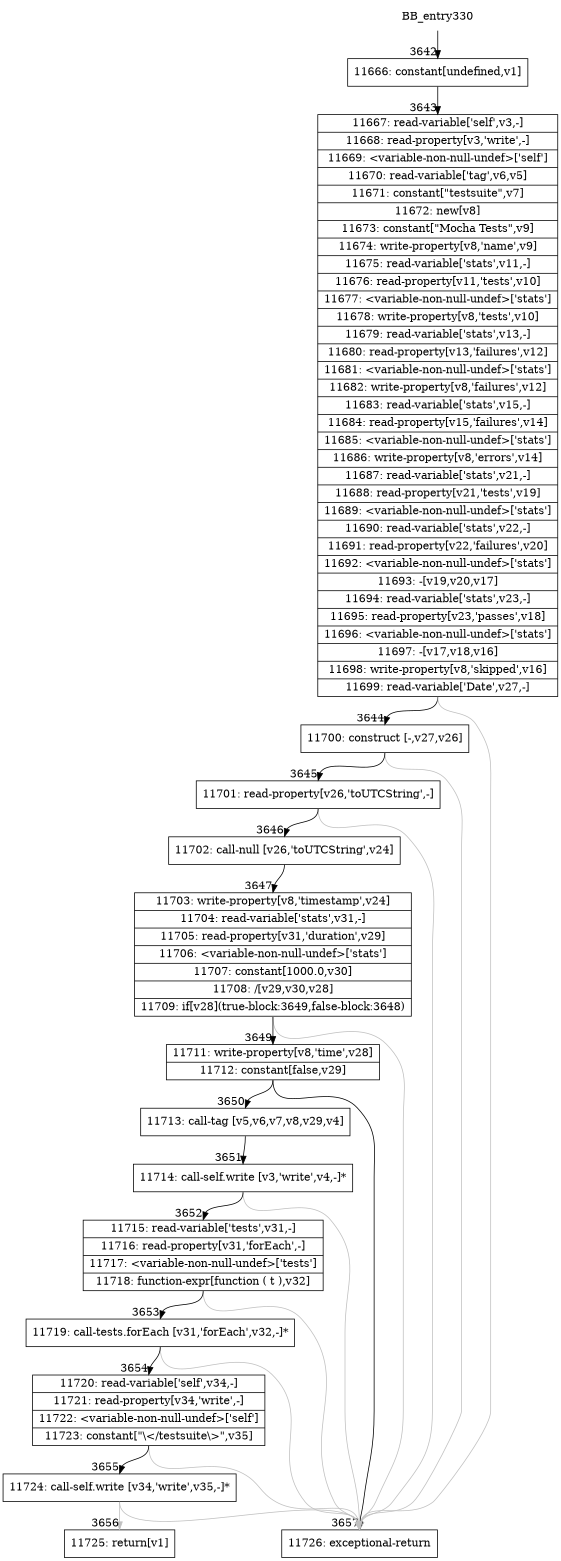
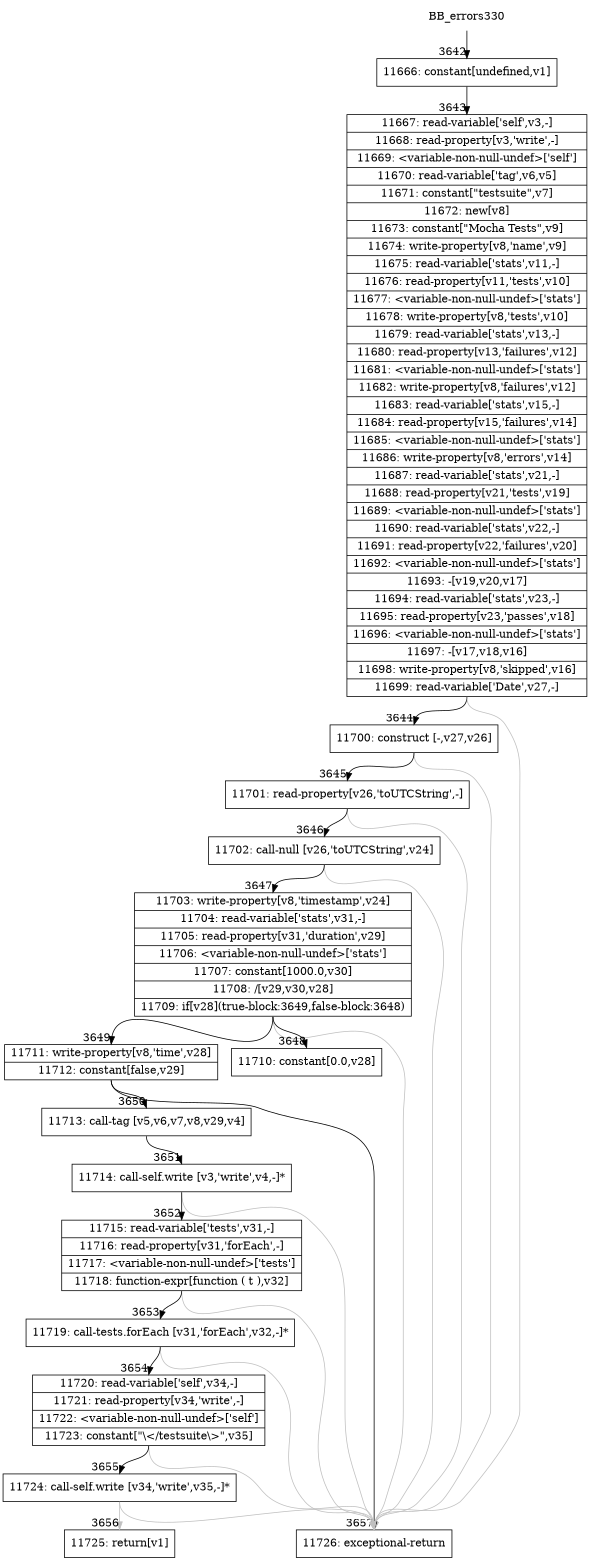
node "BB_entry330": label "BB_entry330" -> "BB_errors330"
node "11710: constant[0.0,v28]": added
edge "11702: call-null [v26,'toUTCString',v24]" -> "11726: exceptional-return": added
